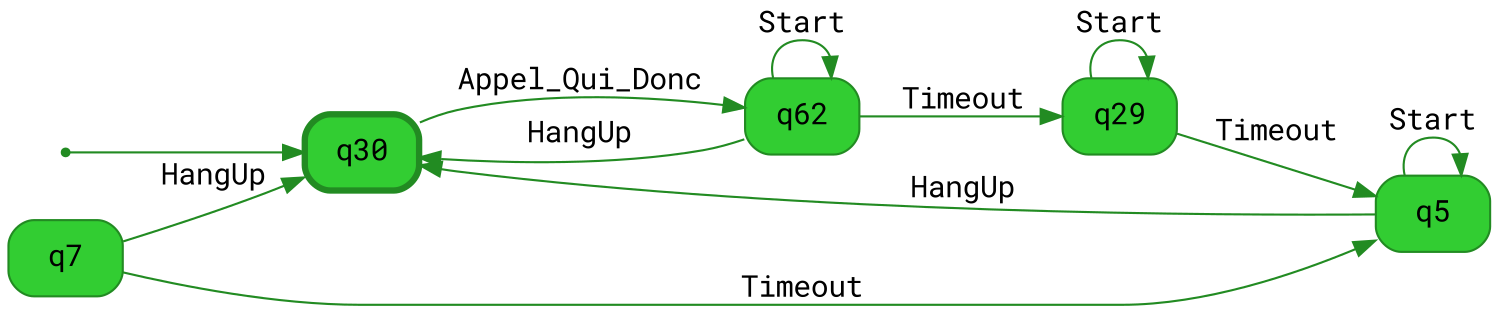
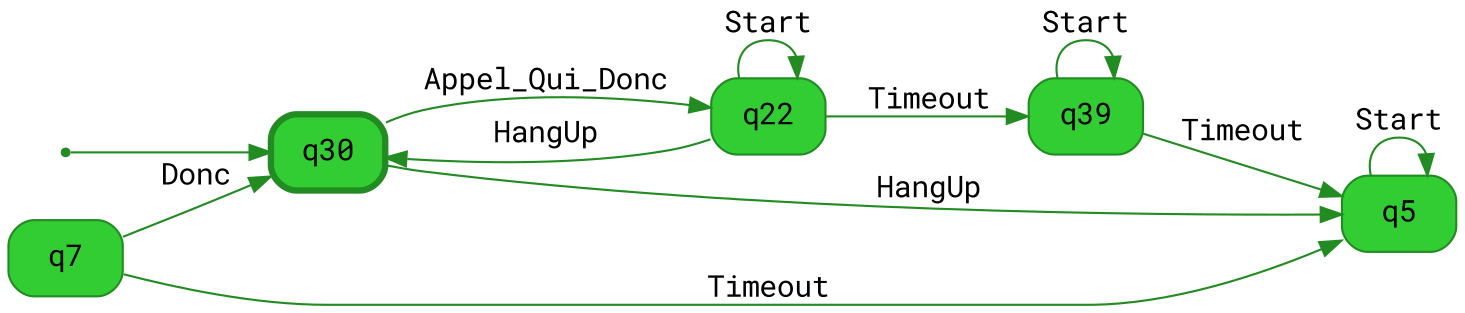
node "q62": label "q62" -> "q22"
node "q29": label "q29" -> "q39"
edge "q7" -> "q30": label "HangUp" -> "Donc"
edge "q5" -> "q30": reversed
